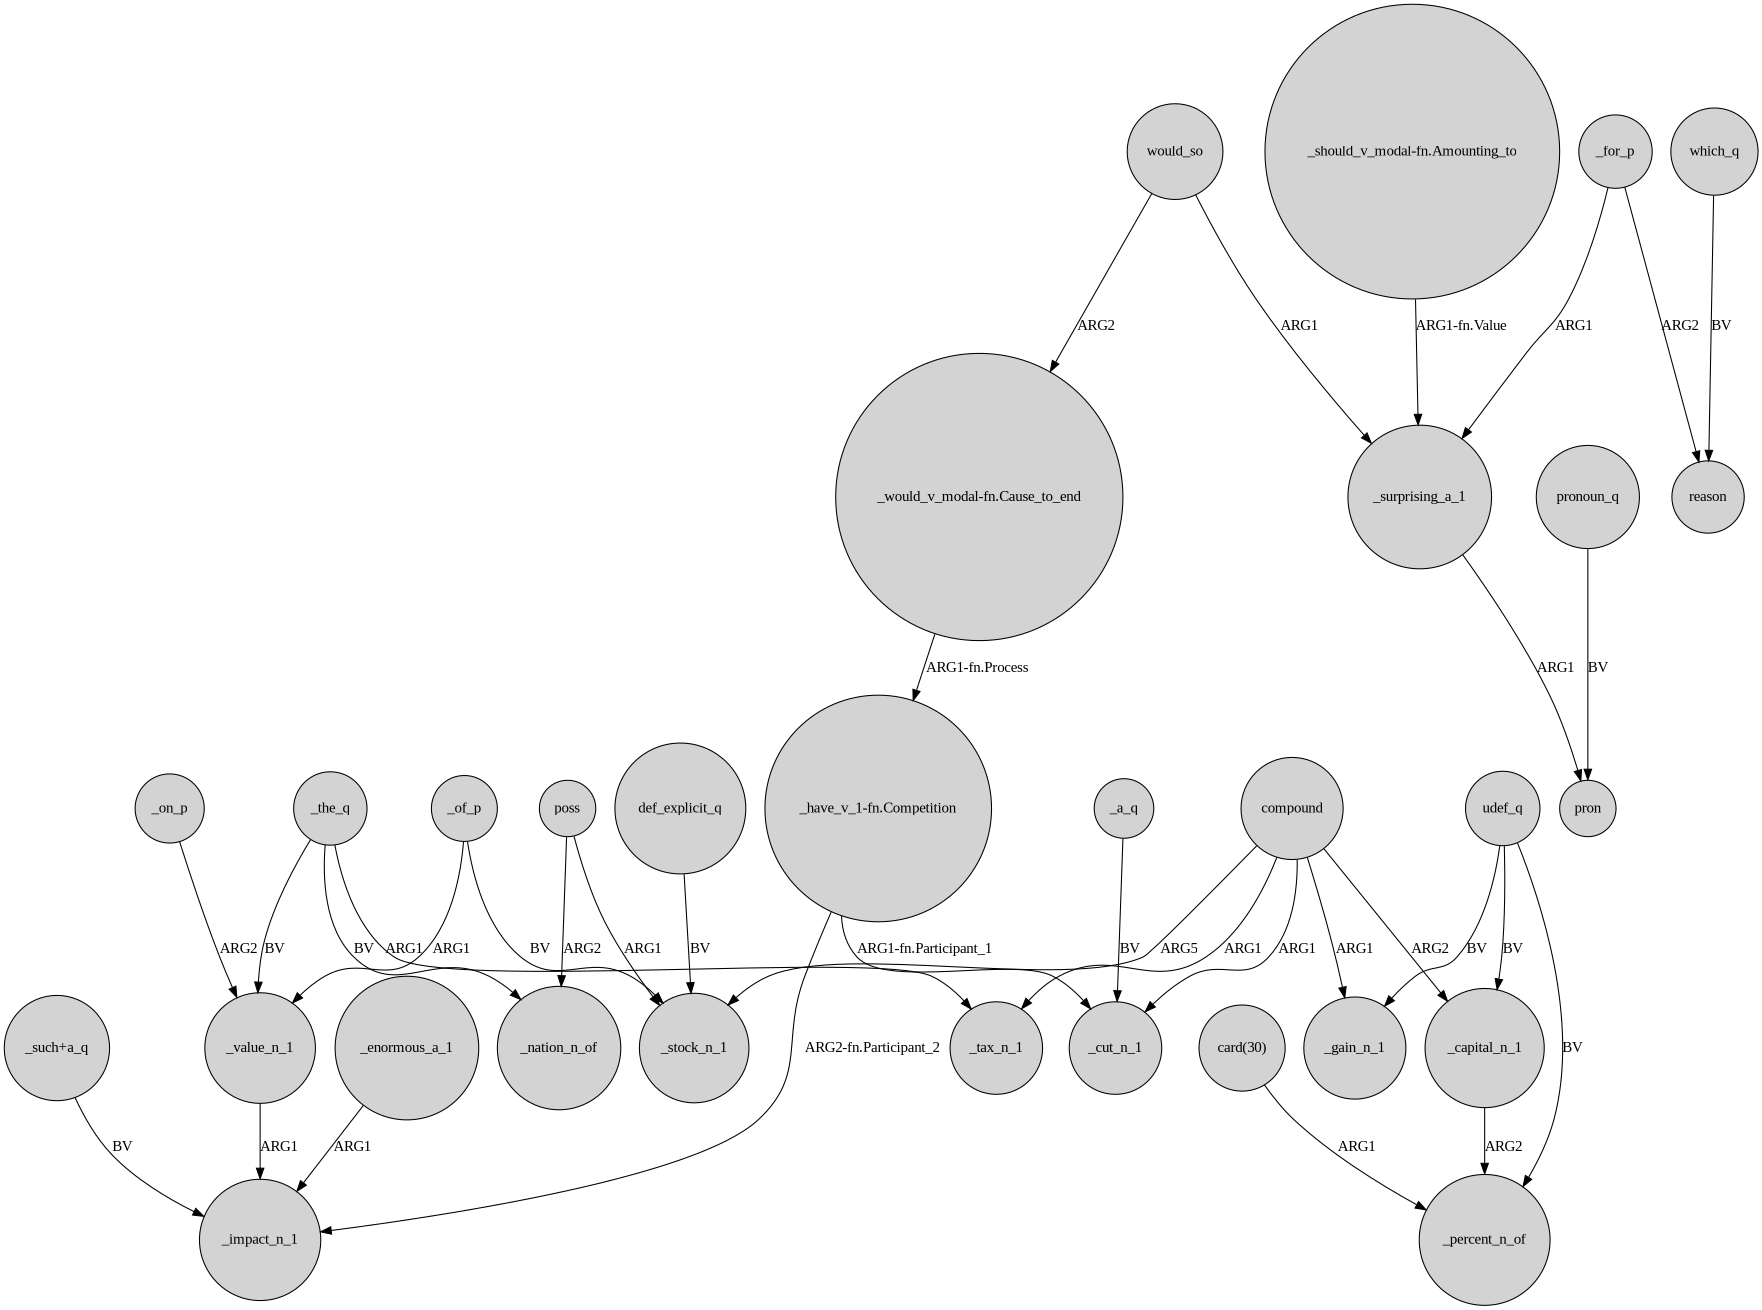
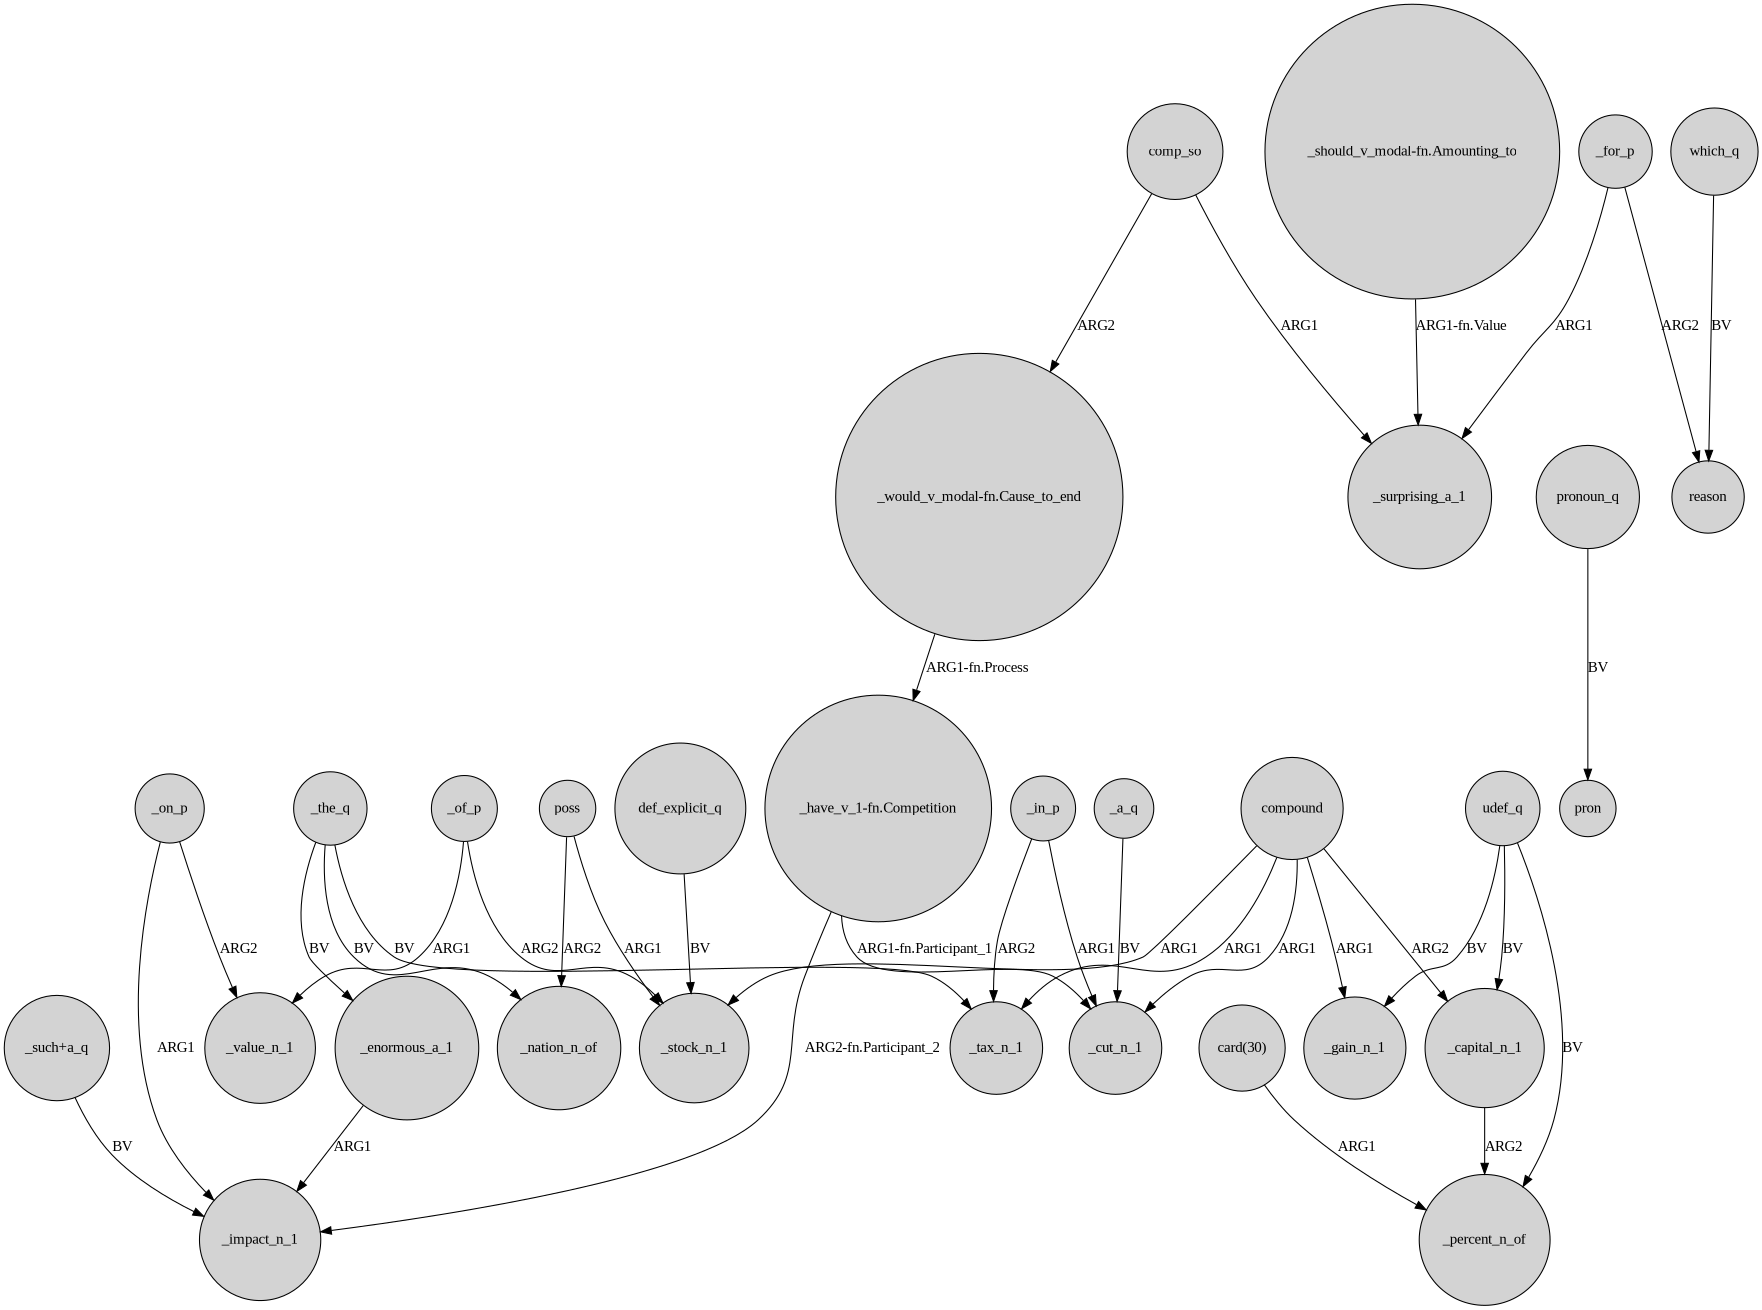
node "would_so": label "would_so" -> "comp_so"
edge "_surprising_a_1" -> "pron": removed, label "ARG1"
node "_in_p": added
edge "_the_q" -> "_value_n_1": now "_the_q" -> "_enormous_a_1"
edge "_the_q" -> "_tax_n_1": label "ARG1" -> "BV"
edge "_of_p" -> "_stock_n_1": label "BV" -> "ARG2"
edge "compound" -> "_stock_n_1": label "ARG5" -> "ARG1"
edge "_value_n_1" -> "_impact_n_1": now "_on_p" -> "_impact_n_1"
